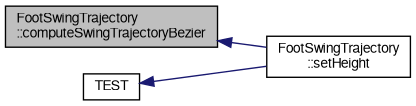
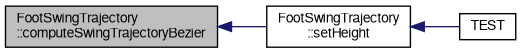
edge "FootSwingTrajectory ::setHeight" -> "TEST": reversed
